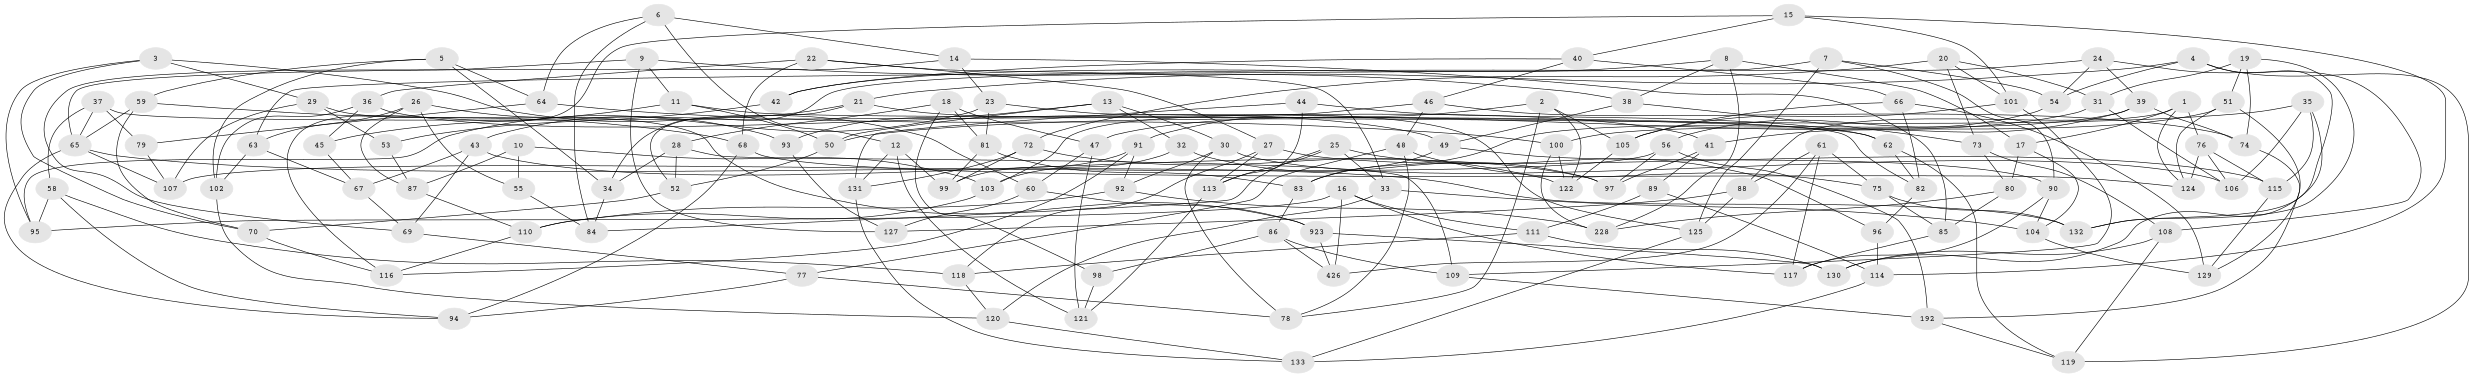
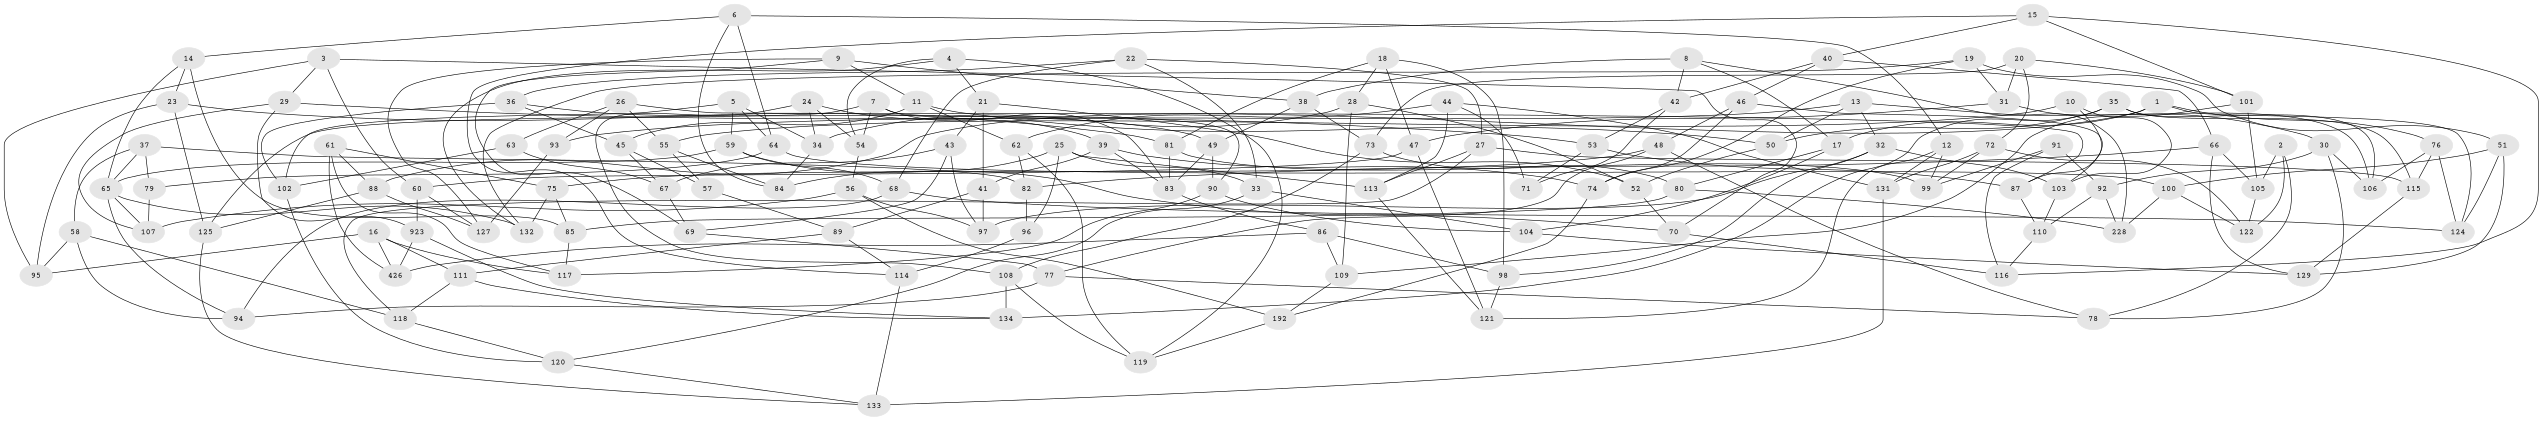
edge "7" -- "63": now "7" -- "83"
edge "2" -- "91": removed
node "57": added
node "71": added
edge "32" -- "98": added
node "130": label "130" -> "134"
